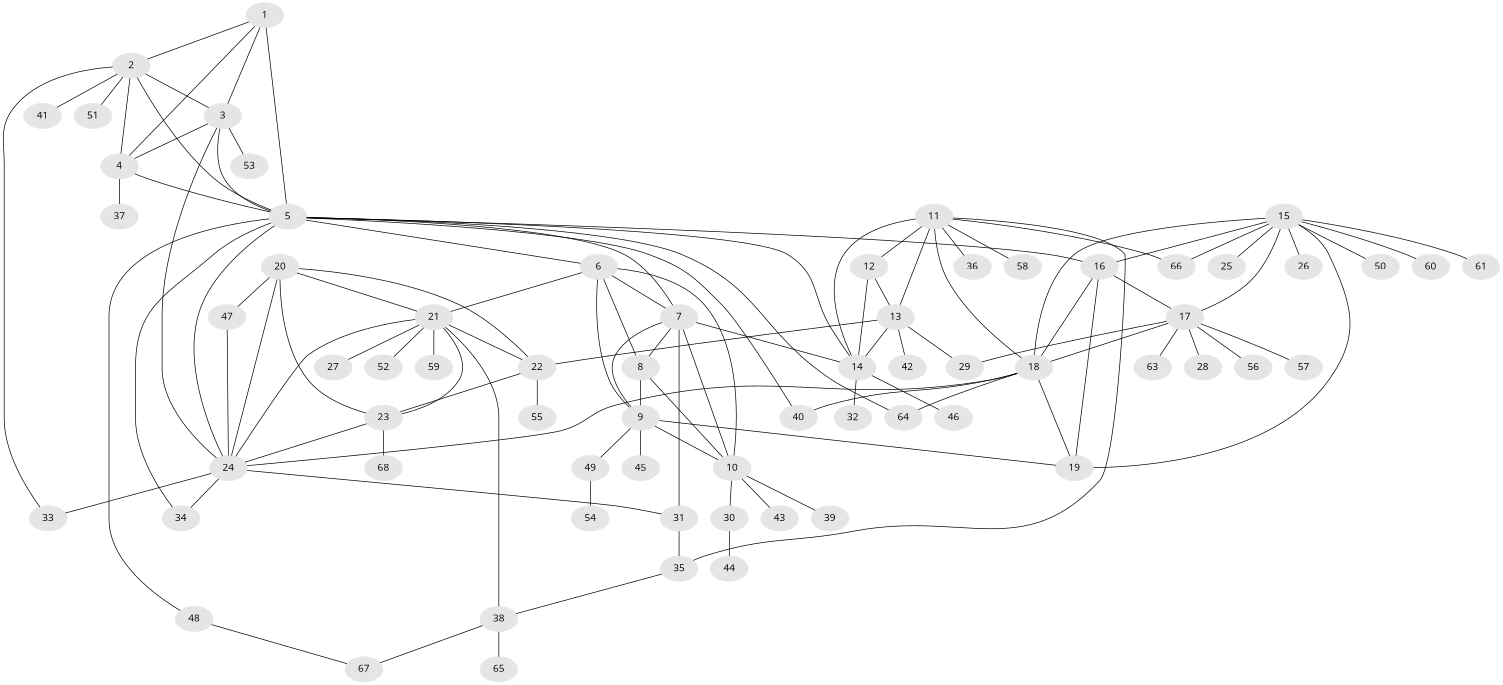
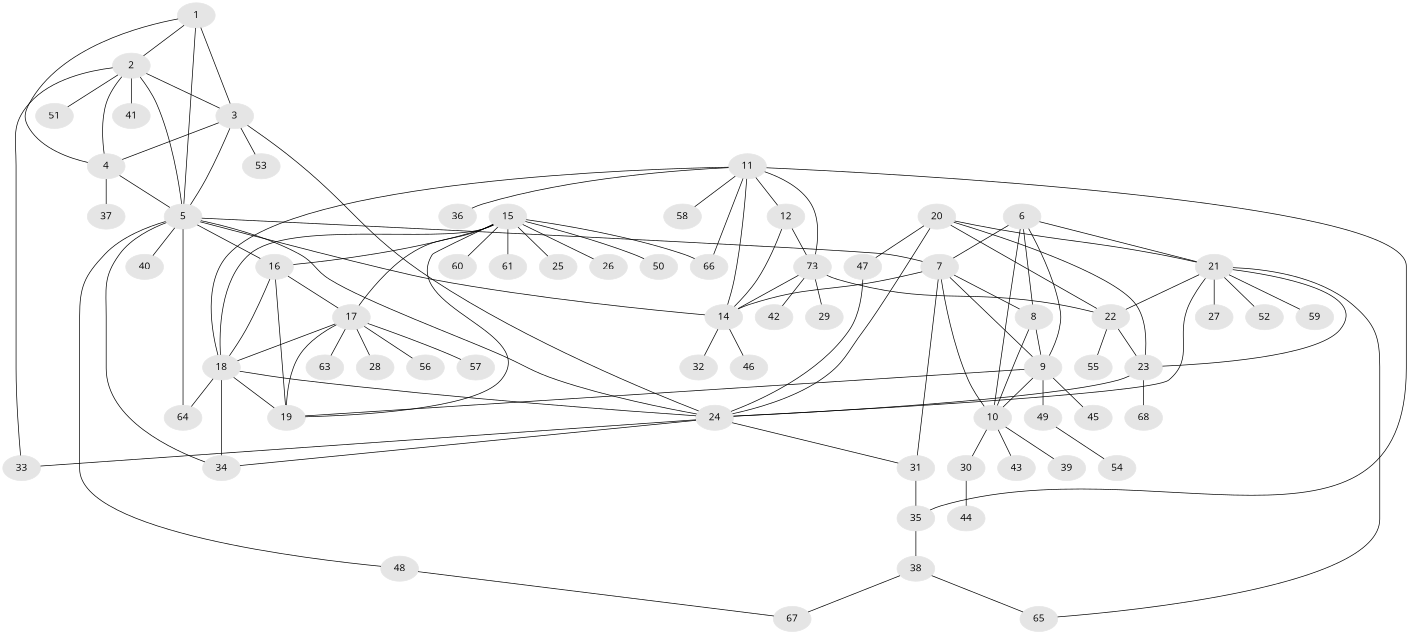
edge "5" -- "6": removed
node "13": label "13" -> "73"
edge "17" -- "29": now "17" -- "19"
edge "18" -- "40": now "18" -- "34"
edge "21" -- "38": now "21" -- "65"
